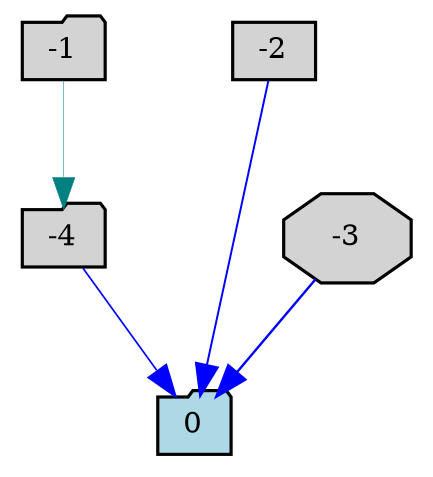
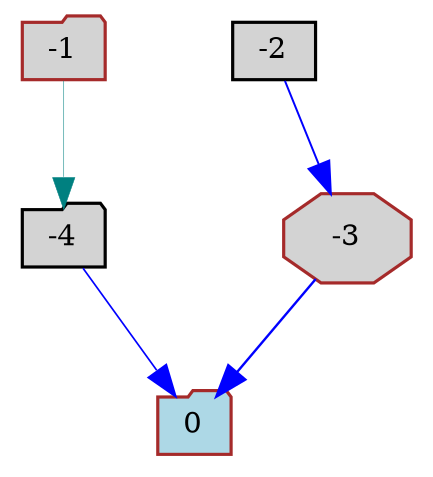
node "-1": color black -> brown
edge "-2" -> "0": now "-2" -> "-3"
node "-3": color black -> brown
node "0": color black -> brown
